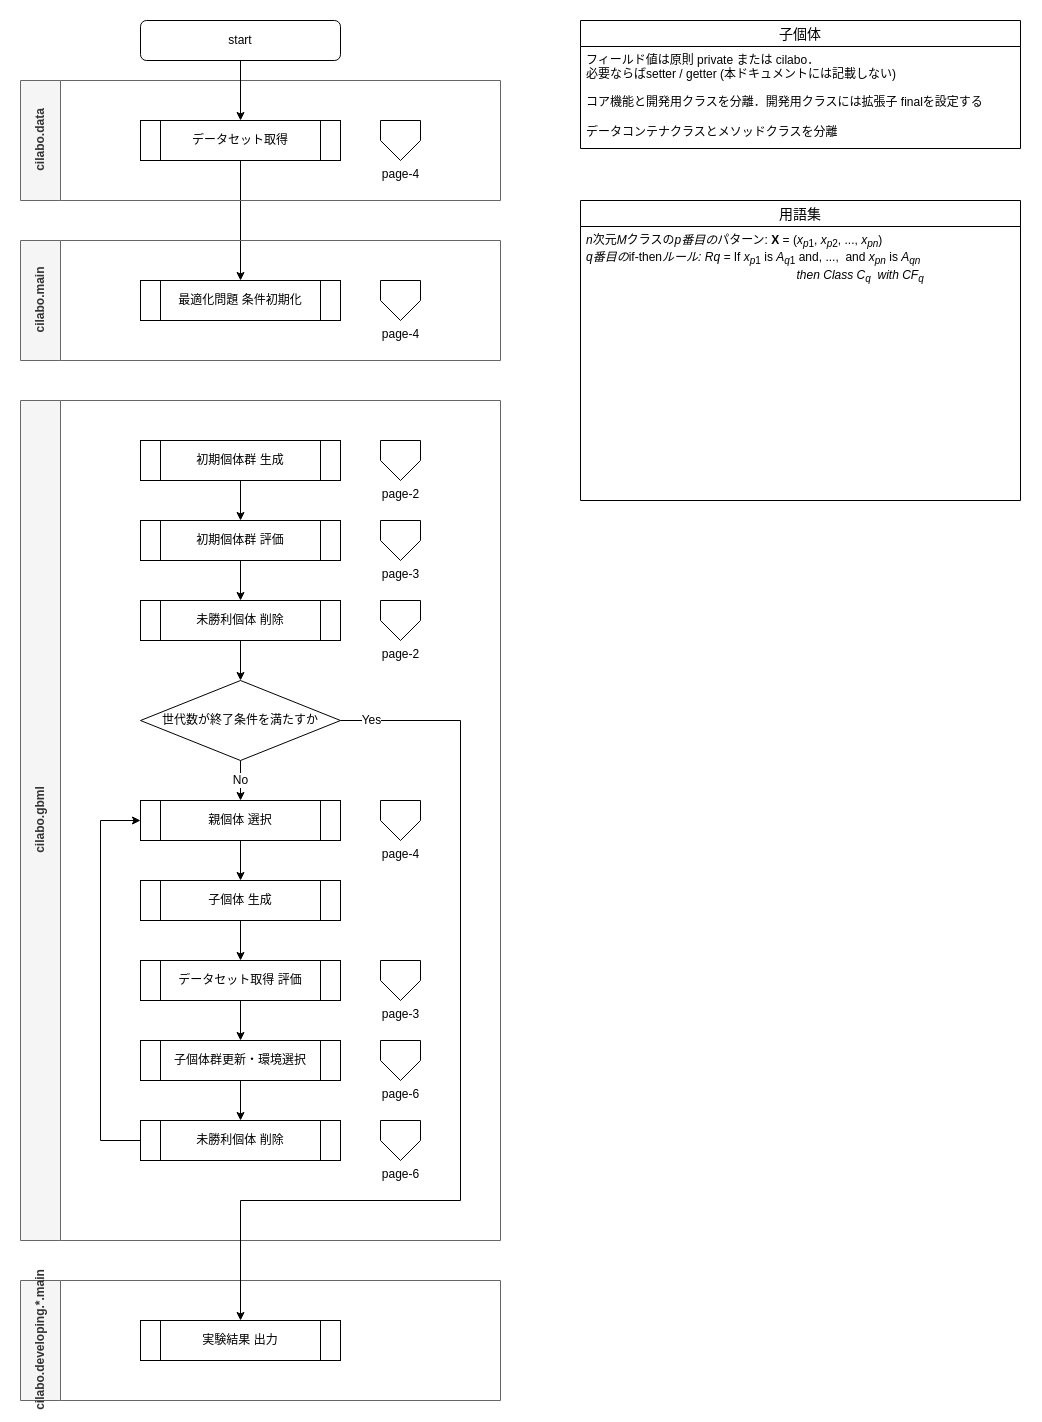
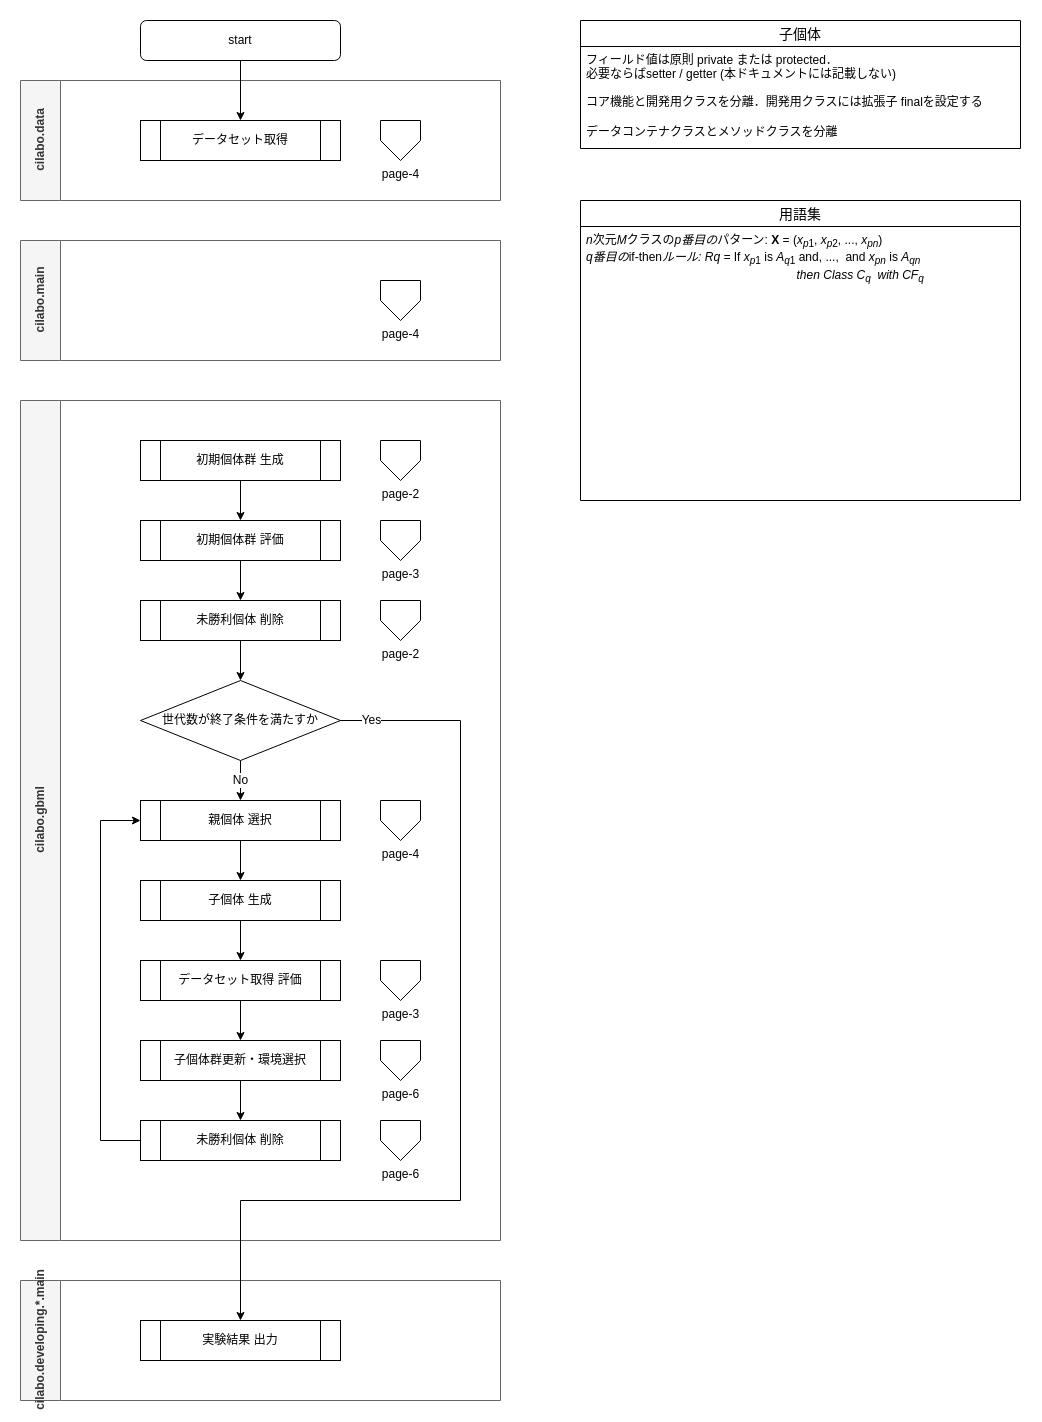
node "フィールド値は原則 private または cilabo． 必要ならばsetter / getter (本ドキュメントには記載しない)": label "フィールド値は原則 private または cilabo． 必要ならばsetter / getter (本ドキュメントには記載しない)" -> "フィールド値は原則 private または protected． 必要ならばsetter / getter (本ドキュメントには記載しない)"
edge "データセット取得" -> "最適化問題 条件初期化": removed
node "最適化問題 条件初期化": removed
